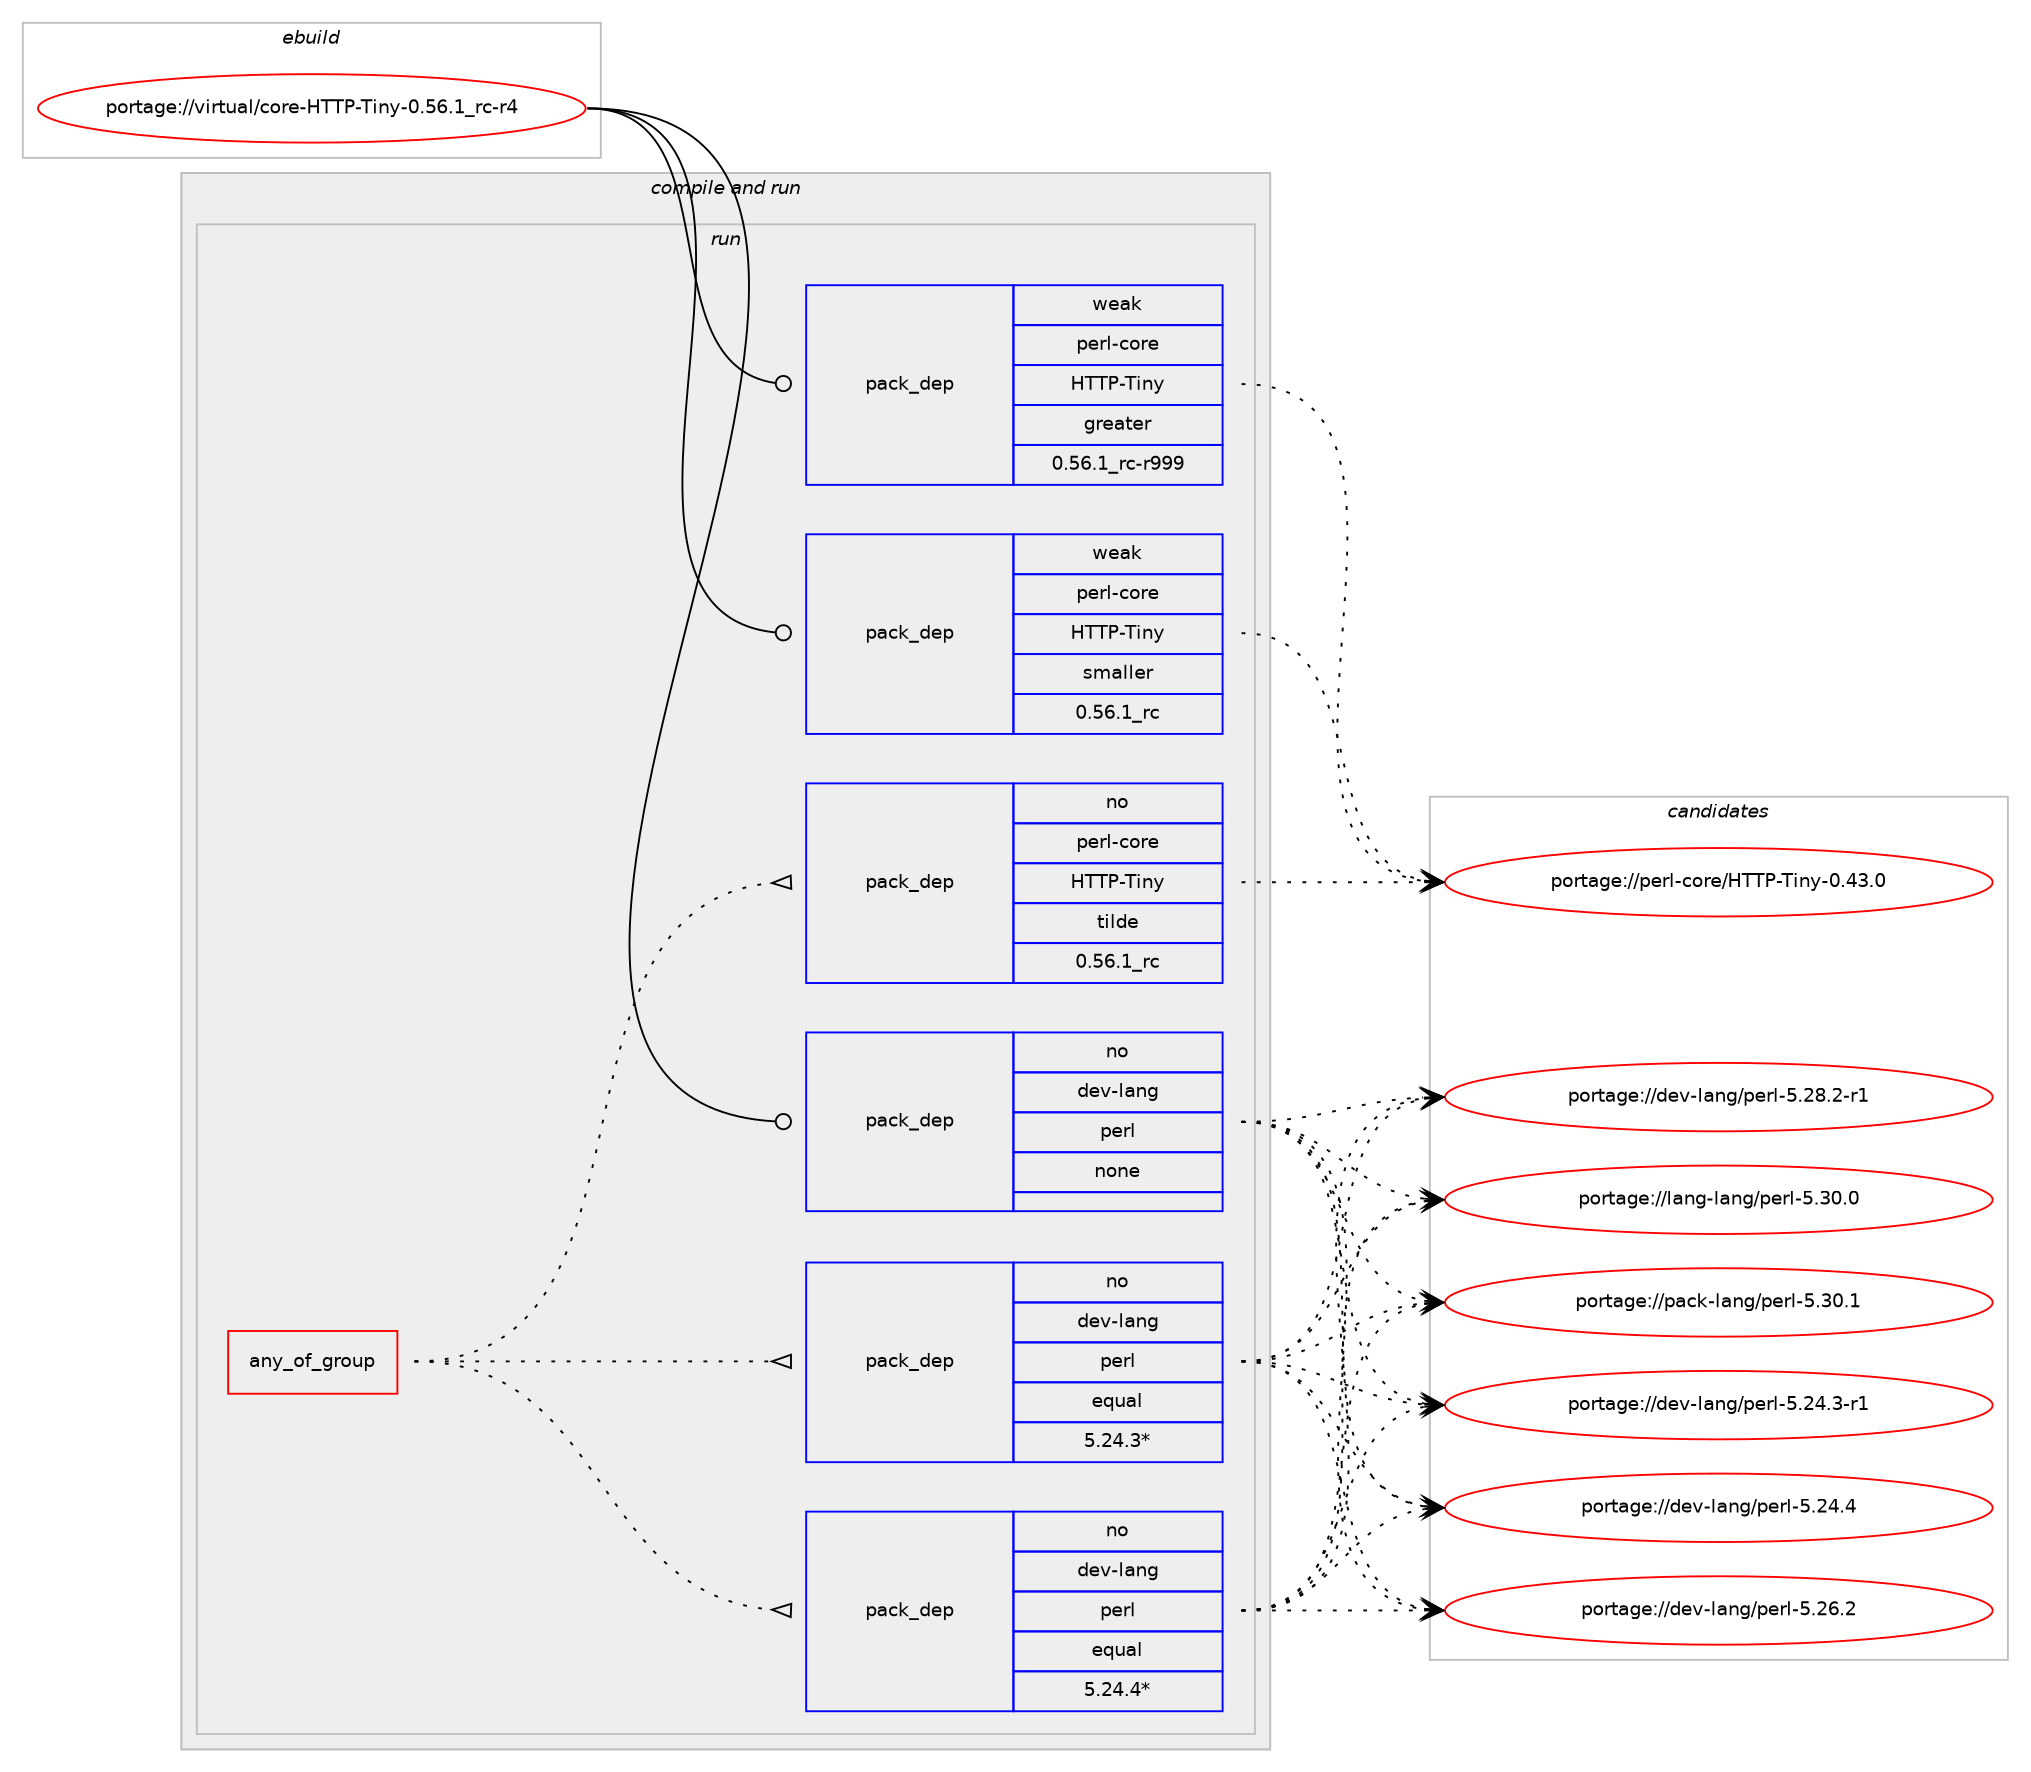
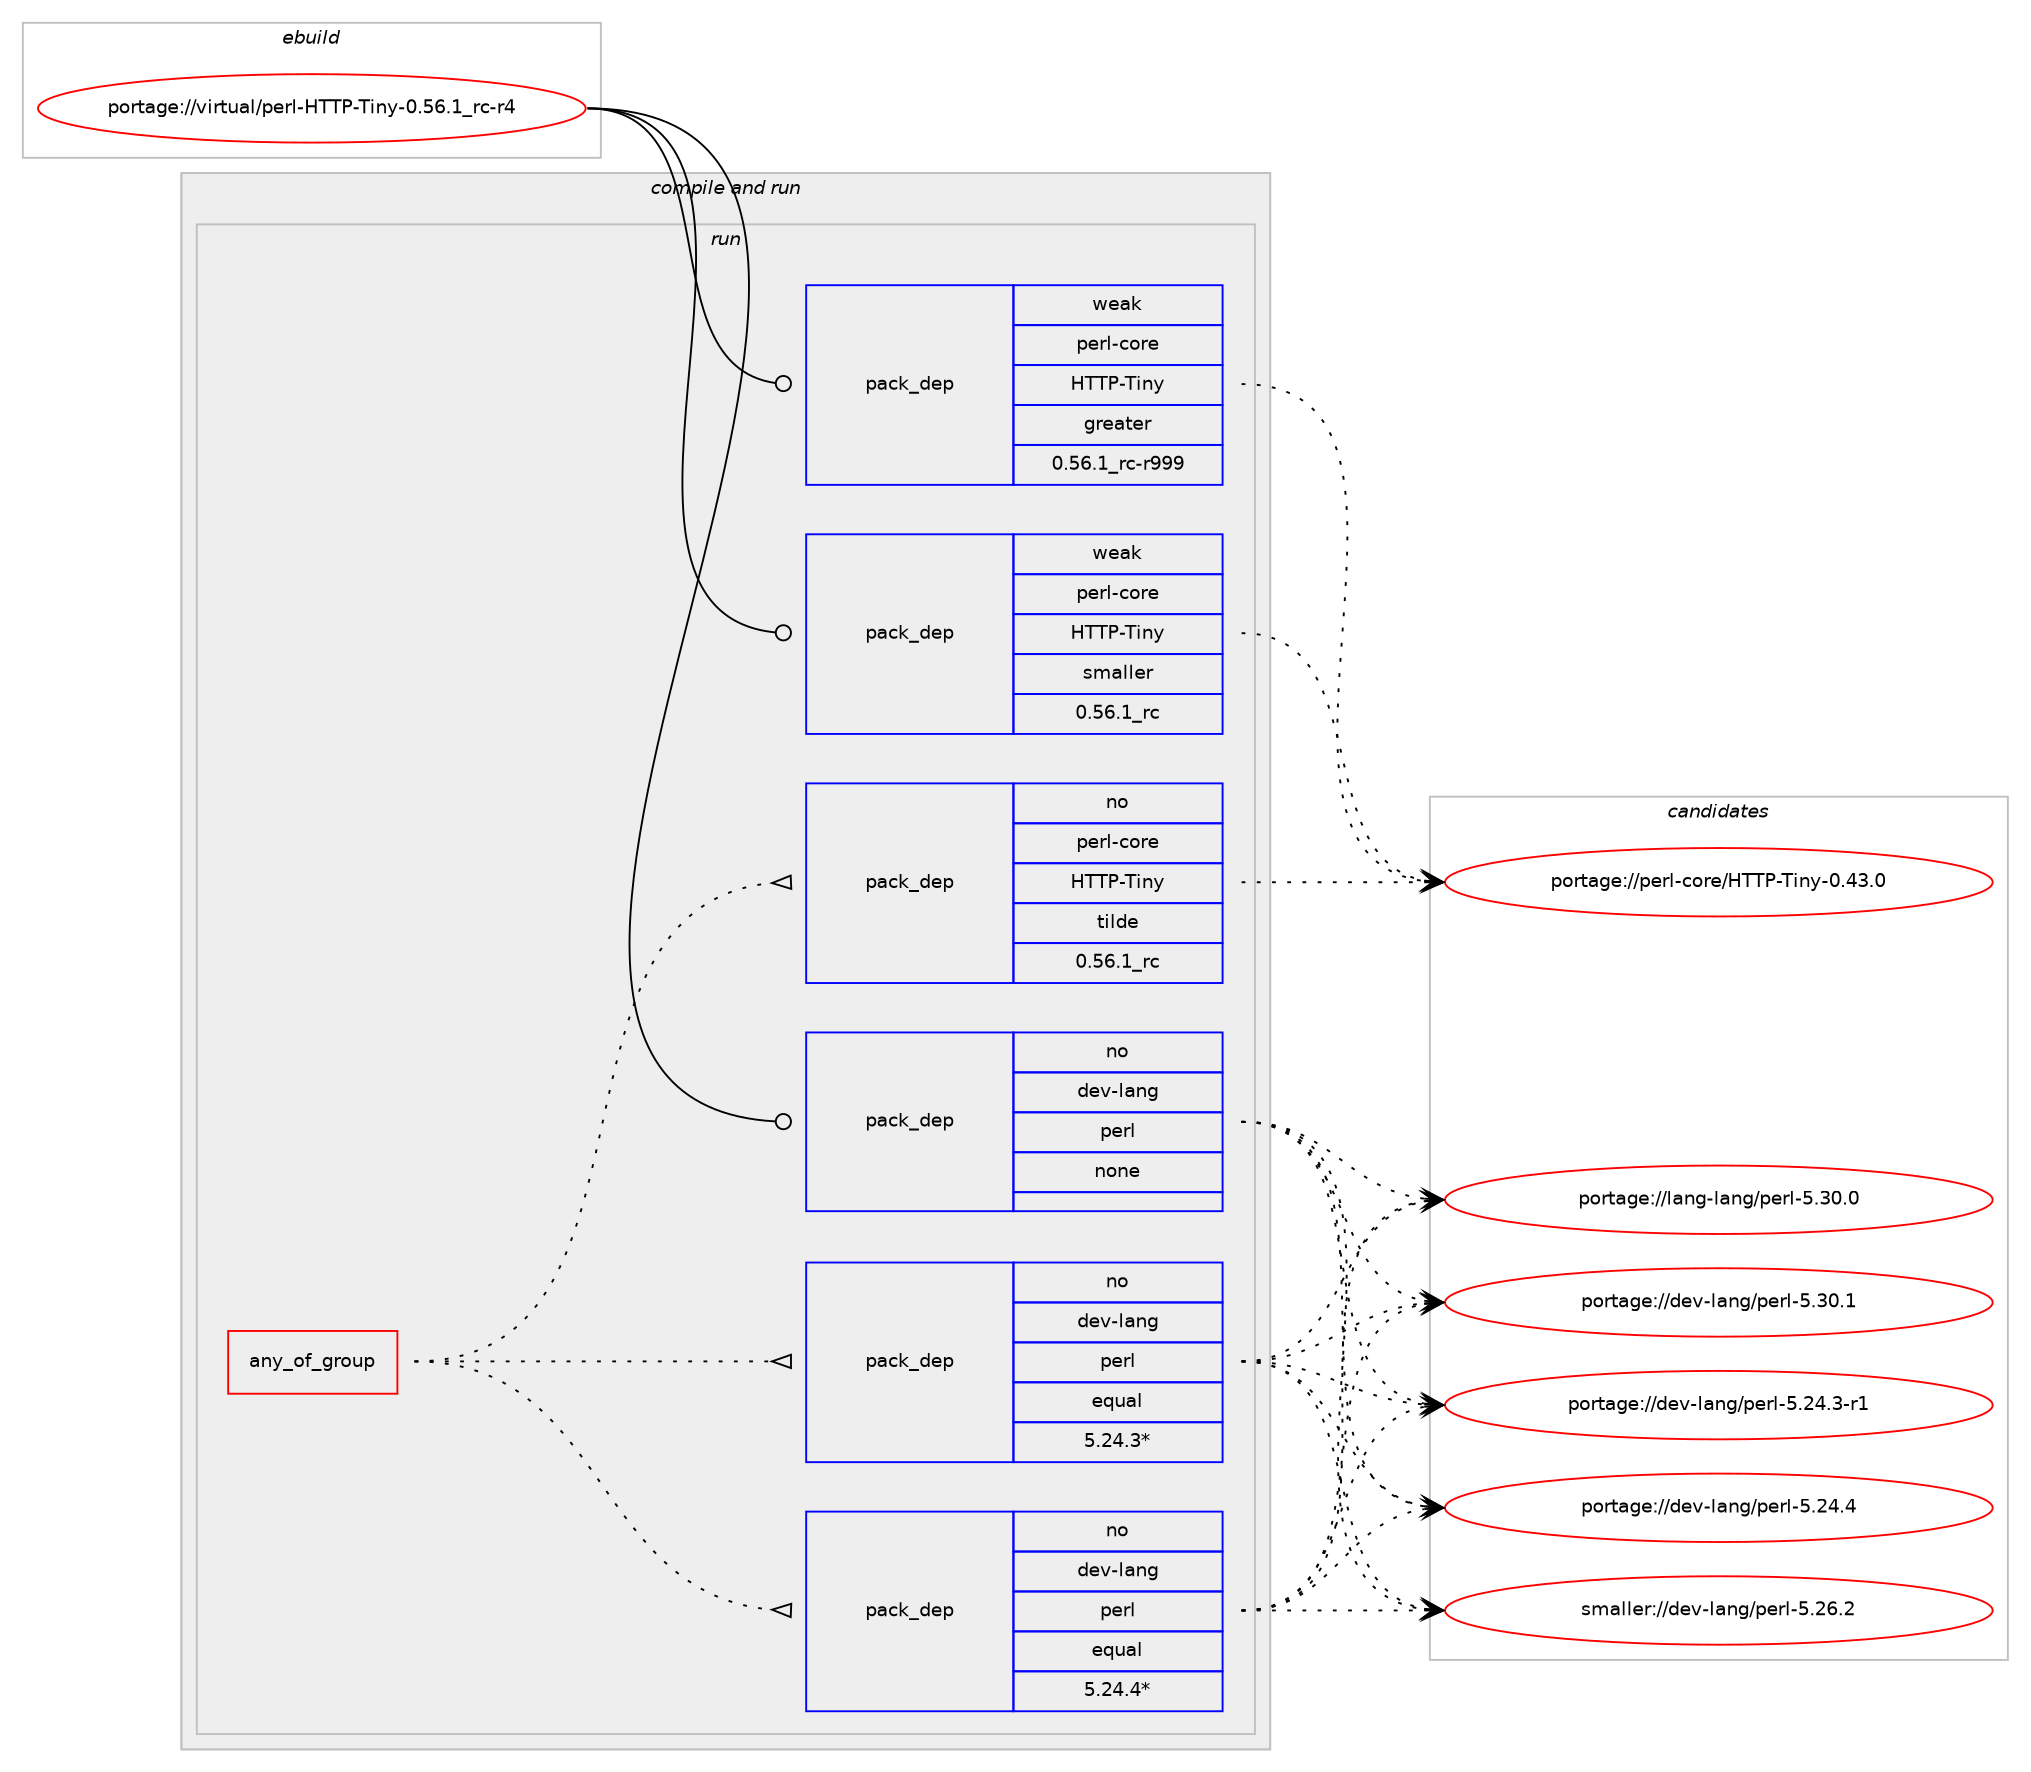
node "portage://virtual/core-HTTP-Tiny-0.56.1_rc-r4": label "portage://virtual/core-HTTP-Tiny-0.56.1_rc-r4" -> "portage://virtual/perl-HTTP-Tiny-0.56.1_rc-r4"
node "portage://dev-lang/perl-5.28.2-r1": removed
node "portage://pack-lang/perl-5.30.1": label "portage://pack-lang/perl-5.30.1" -> "portage://dev-lang/perl-5.30.1"
node "portage://dev-lang/perl-5.26.2": label "portage://dev-lang/perl-5.26.2" -> "smaller://dev-lang/perl-5.26.2"
